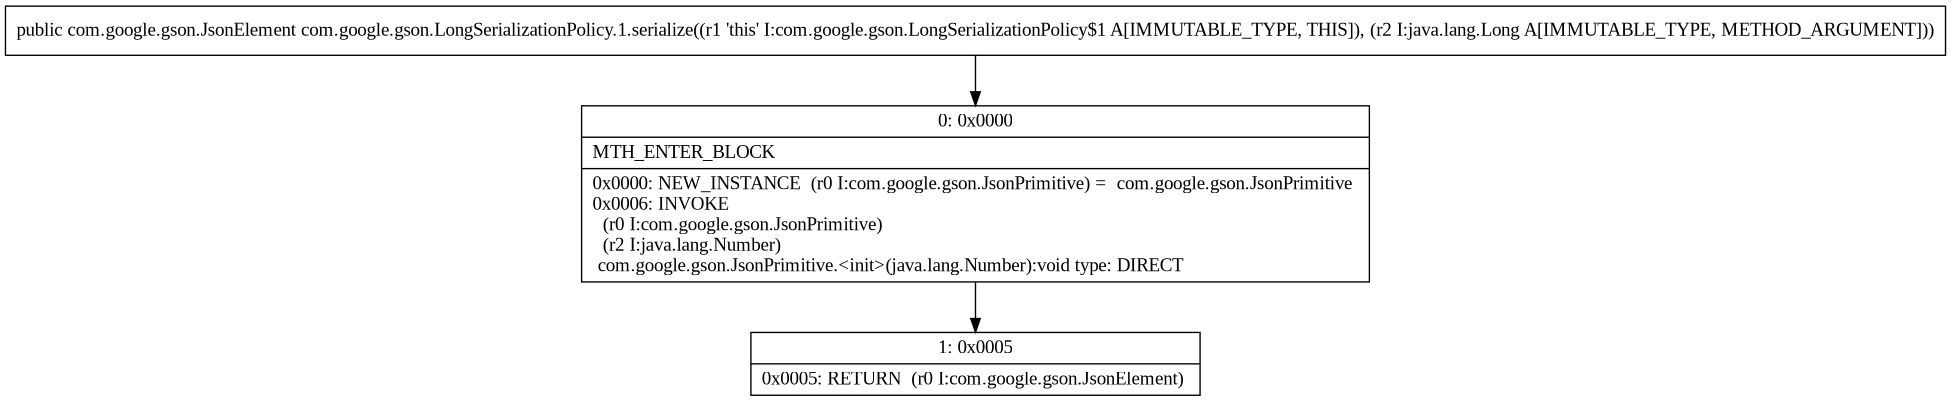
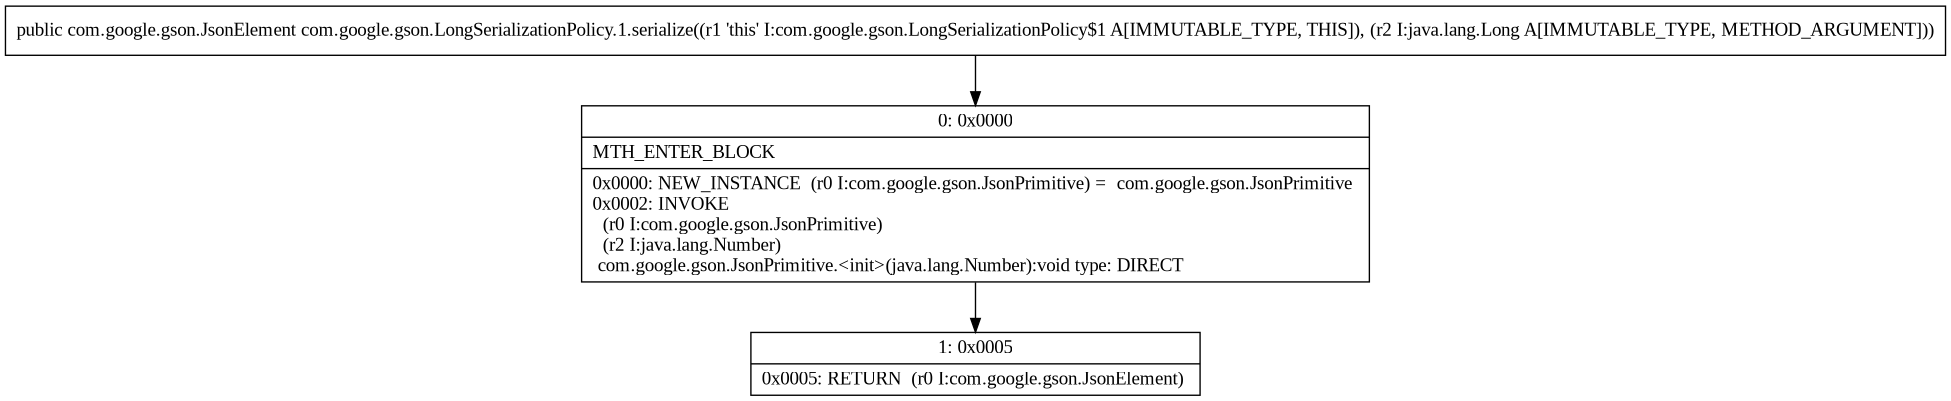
node "0: 0x0000": text "0x0006: INVOKE" -> "0x0002: INVOKE"
